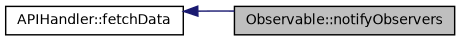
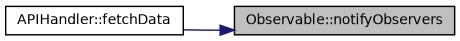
edge "Observable::notifyObservers" -> "APIHandler::fetchData": reversed
